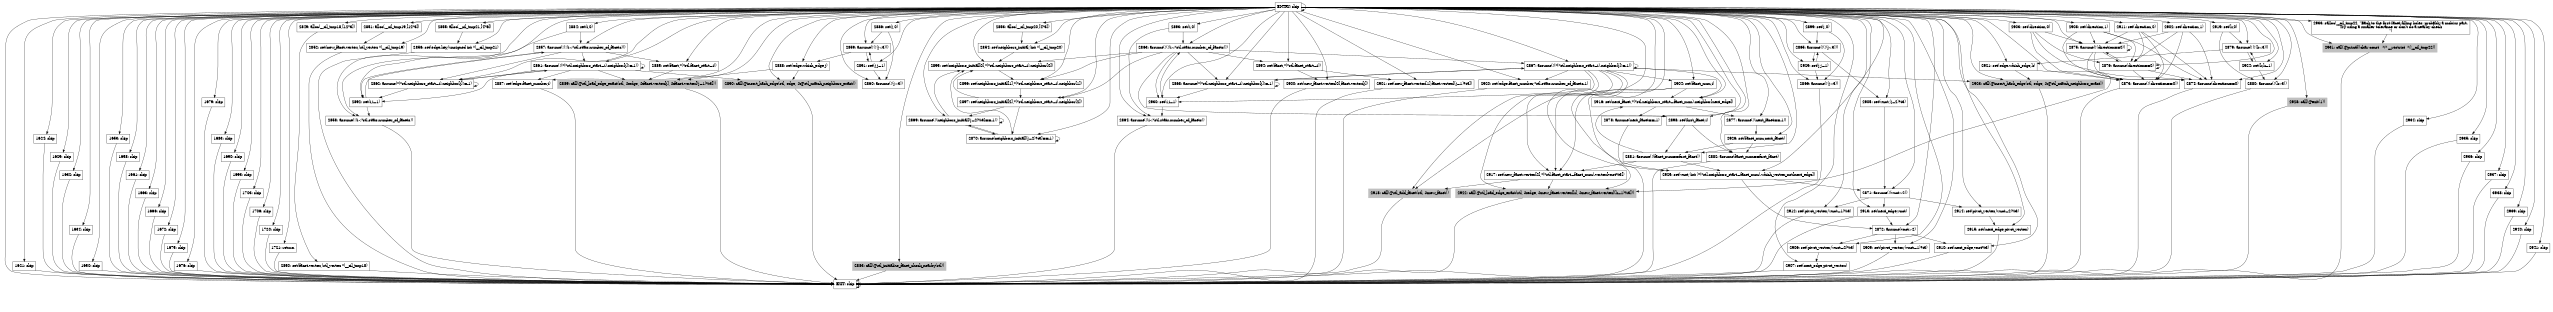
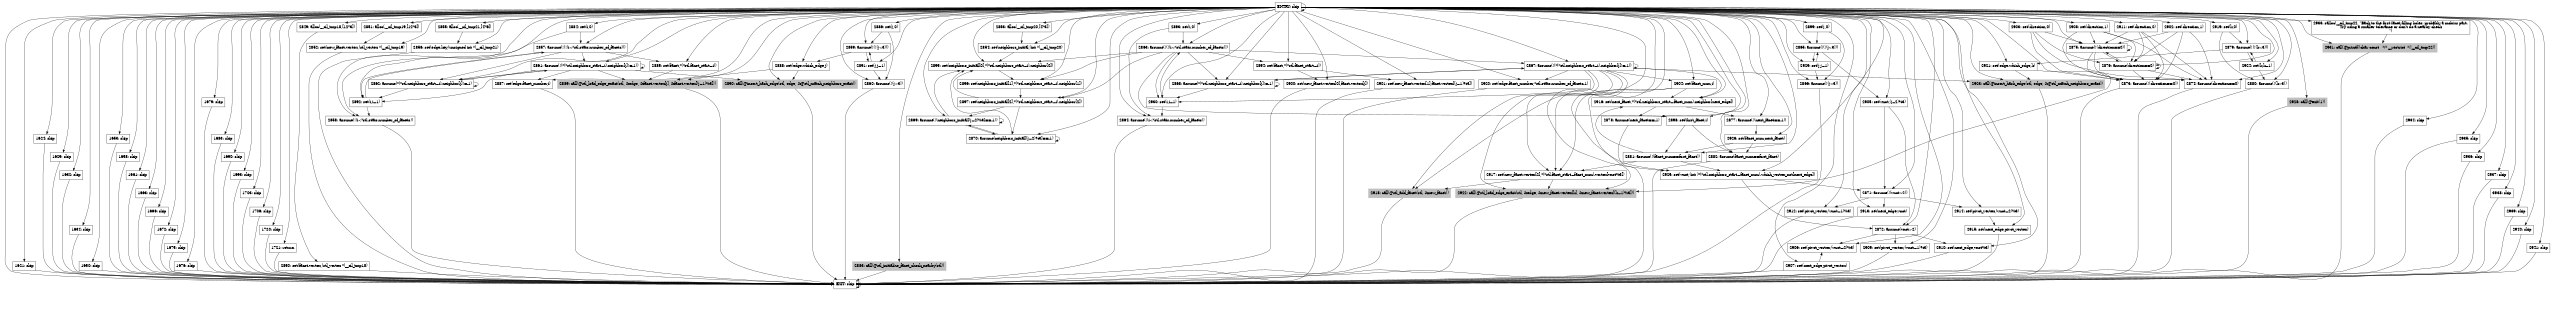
edge "2860: assume(!(j<3))" -> "EXIT: skip": added
edge "2913: set(next_edge,vnot)" -> "2872: assume(vnot>2)": now "2905: set(vnot,(j+2)%3)" -> "2872: assume(vnot>2)"
edge "2906: set(pivot_vertex,(vnot+2)%3)" -> "2907: set(next_edge,pivot_vertex)": reversed
